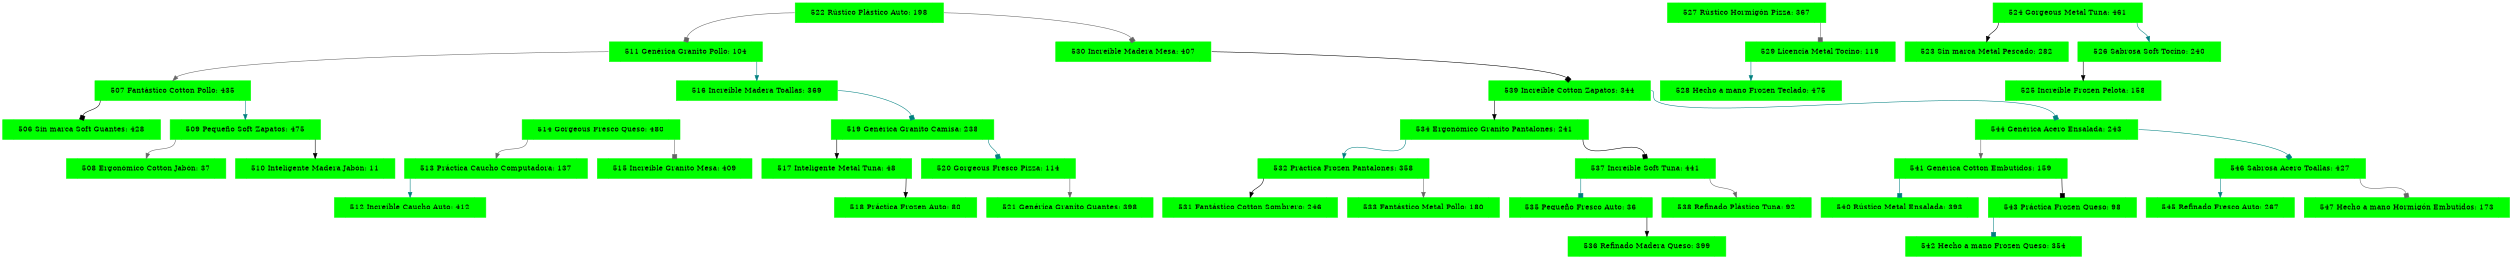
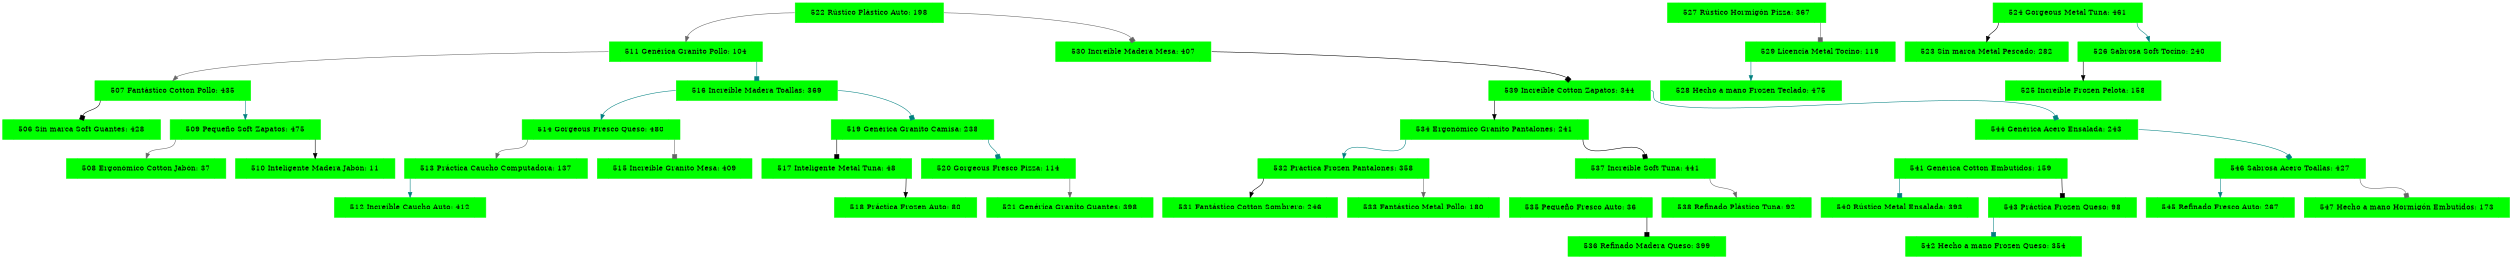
edge "522 Rústico Plástico Auto: 198" -> "511 Genérica Granito Pollo: 104": arrowhead box -> normal
edge "511 Genérica Granito Pollo: 104" -> "516 Increíble Madera Toallas: 369": arrowhead normal -> box
edge "516 Increíble Madera Toallas: 369" -> "514 Gorgeous Fresco Queso: 480": added
edge "519 Genérica Granito Camisa: 238" -> "517 Inteligente Metal Tuna: 48": arrowhead normal -> box
edge "544 Genérica Acero Ensalada: 243" -> "541 Genérica Cotton Embutidos: 159": removed
edge "537 Increíble Soft Tuna: 441" -> "535 Pequeño Fresco Auto: 36": removed
edge "535 Pequeño Fresco Auto: 36" -> "536 Refinado Madera Queso: 399": arrowhead normal -> box
